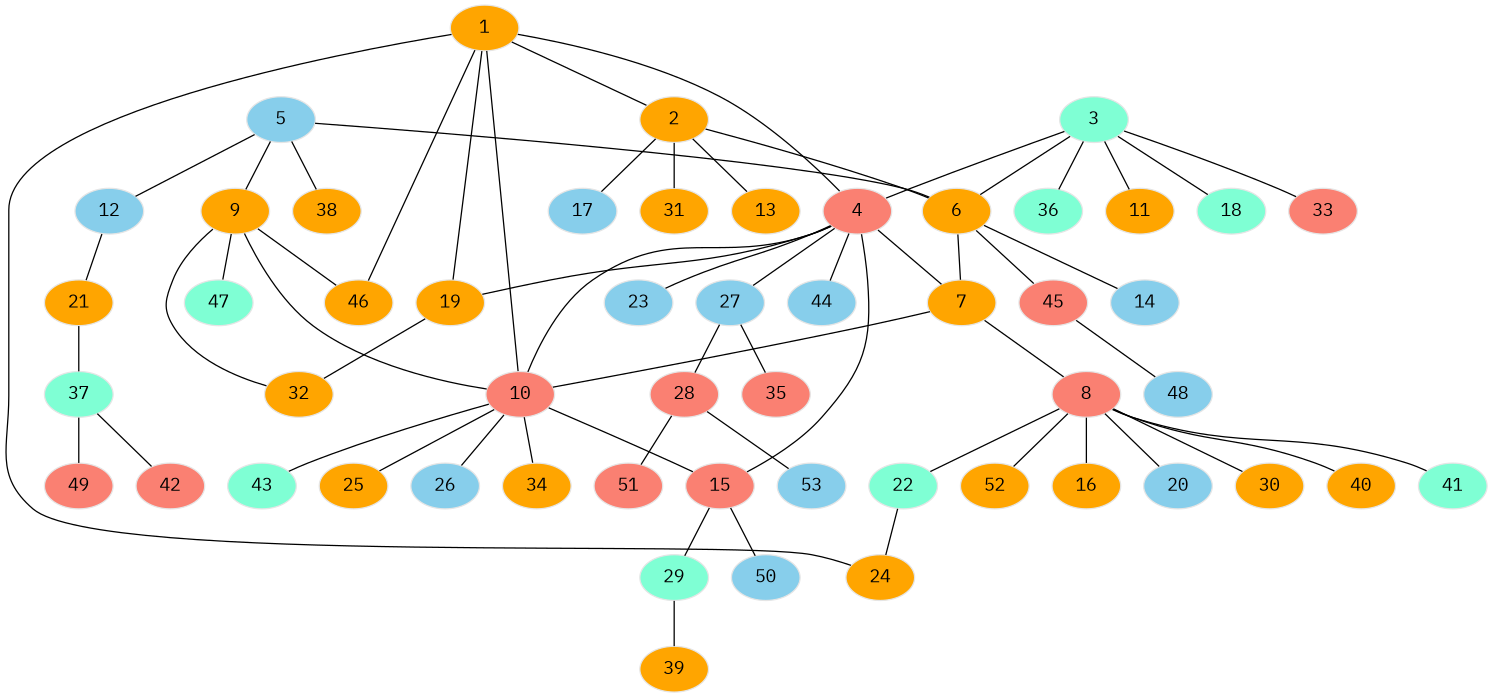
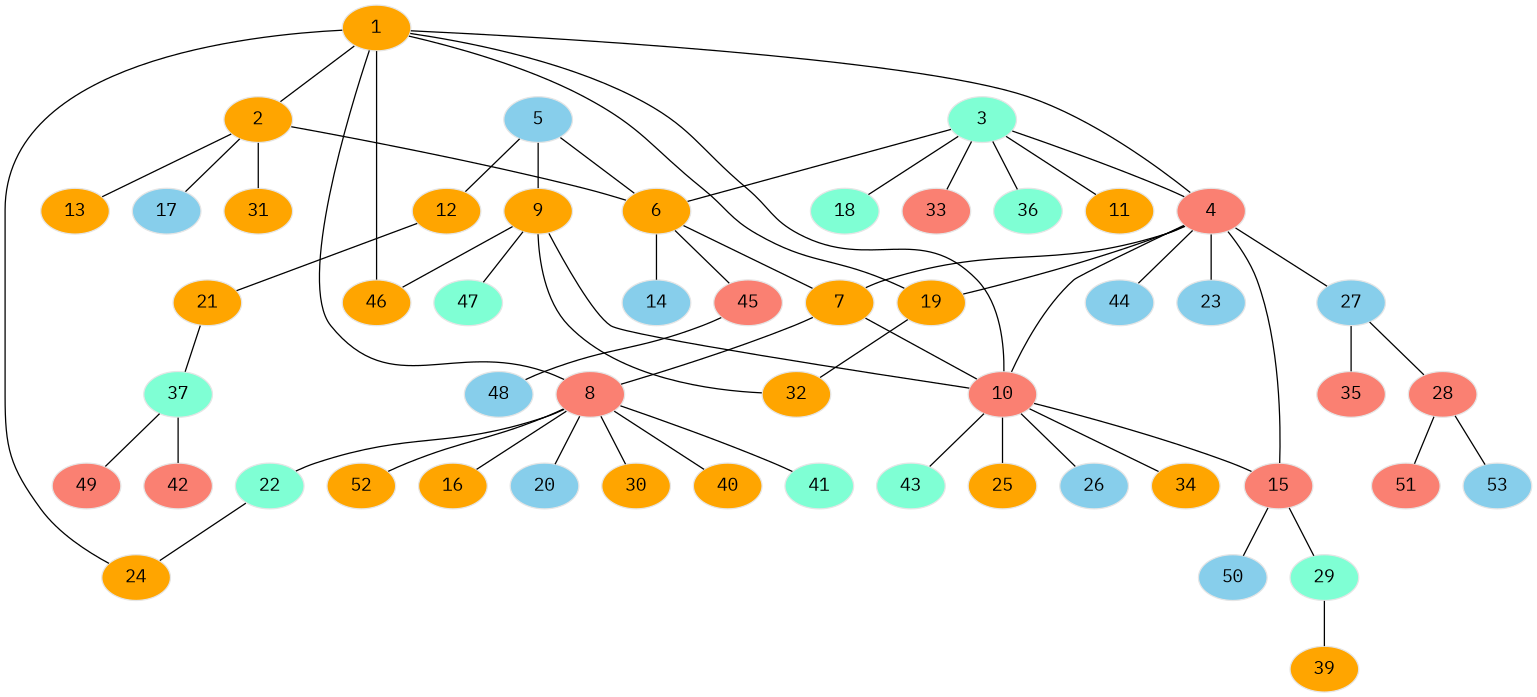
node "12": fillcolor skyblue -> orange
node "38": removed
edge "1" -- "8": added
